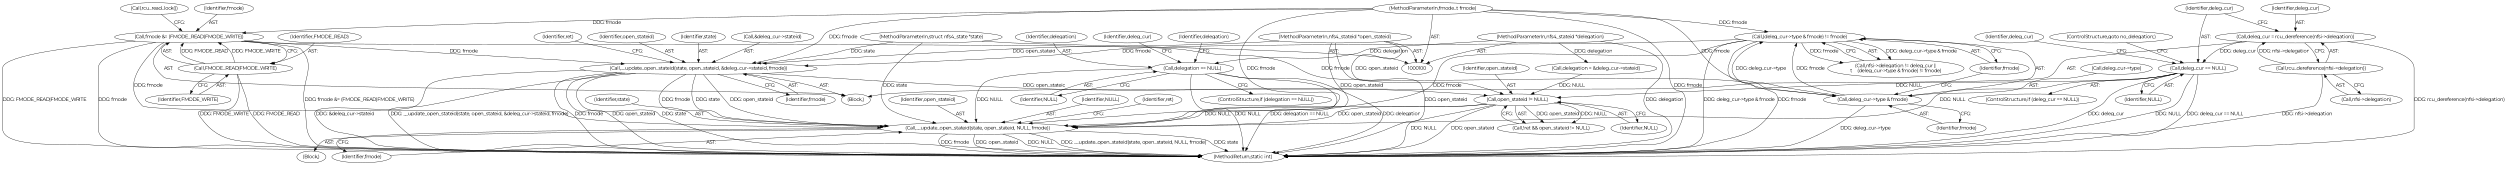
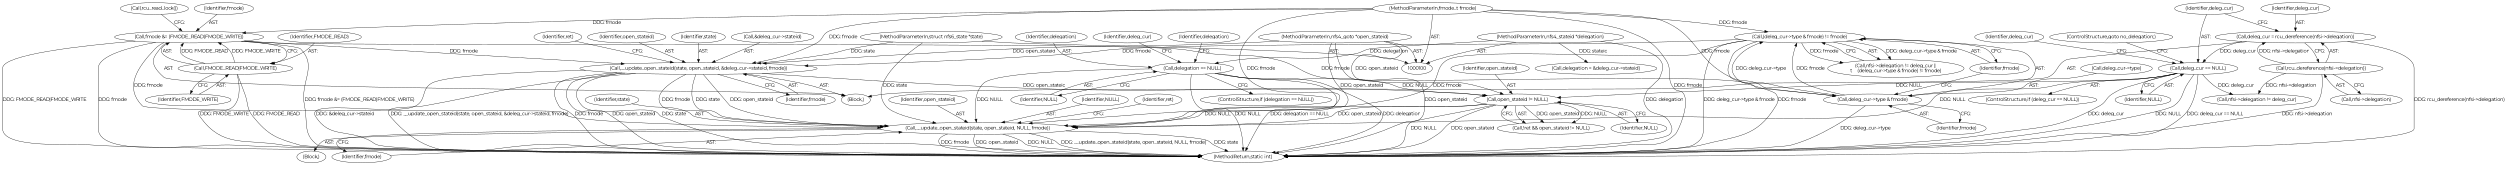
node "(MethodParameterIn,struct nfs4_state *state)": label "(MethodParameterIn,struct nfs4_state *state)" -> "(MethodParameterIn,struct nfs6_state *state)"
node "(MethodParameterIn,nfs4_stateid *open_stateid)": label "(MethodParameterIn,nfs4_stateid *open_stateid)" -> "(MethodParameterIn,nfs4_goto *open_stateid)"
edge "(MethodParameterIn,nfs4_stateid *delegation)" -> "(Call,delegation = &deleg_cur->stateid)": label "DDG: delegation" -> "DDG: stateid"
edge "(Call,delegation = &deleg_cur->stateid)" -> "(Call,open_stateid != NULL)": now "(Call,delegation == NULL)" -> "(Call,open_stateid != NULL)"
node "(Call,nfsi->delegation != deleg_cur)": added
